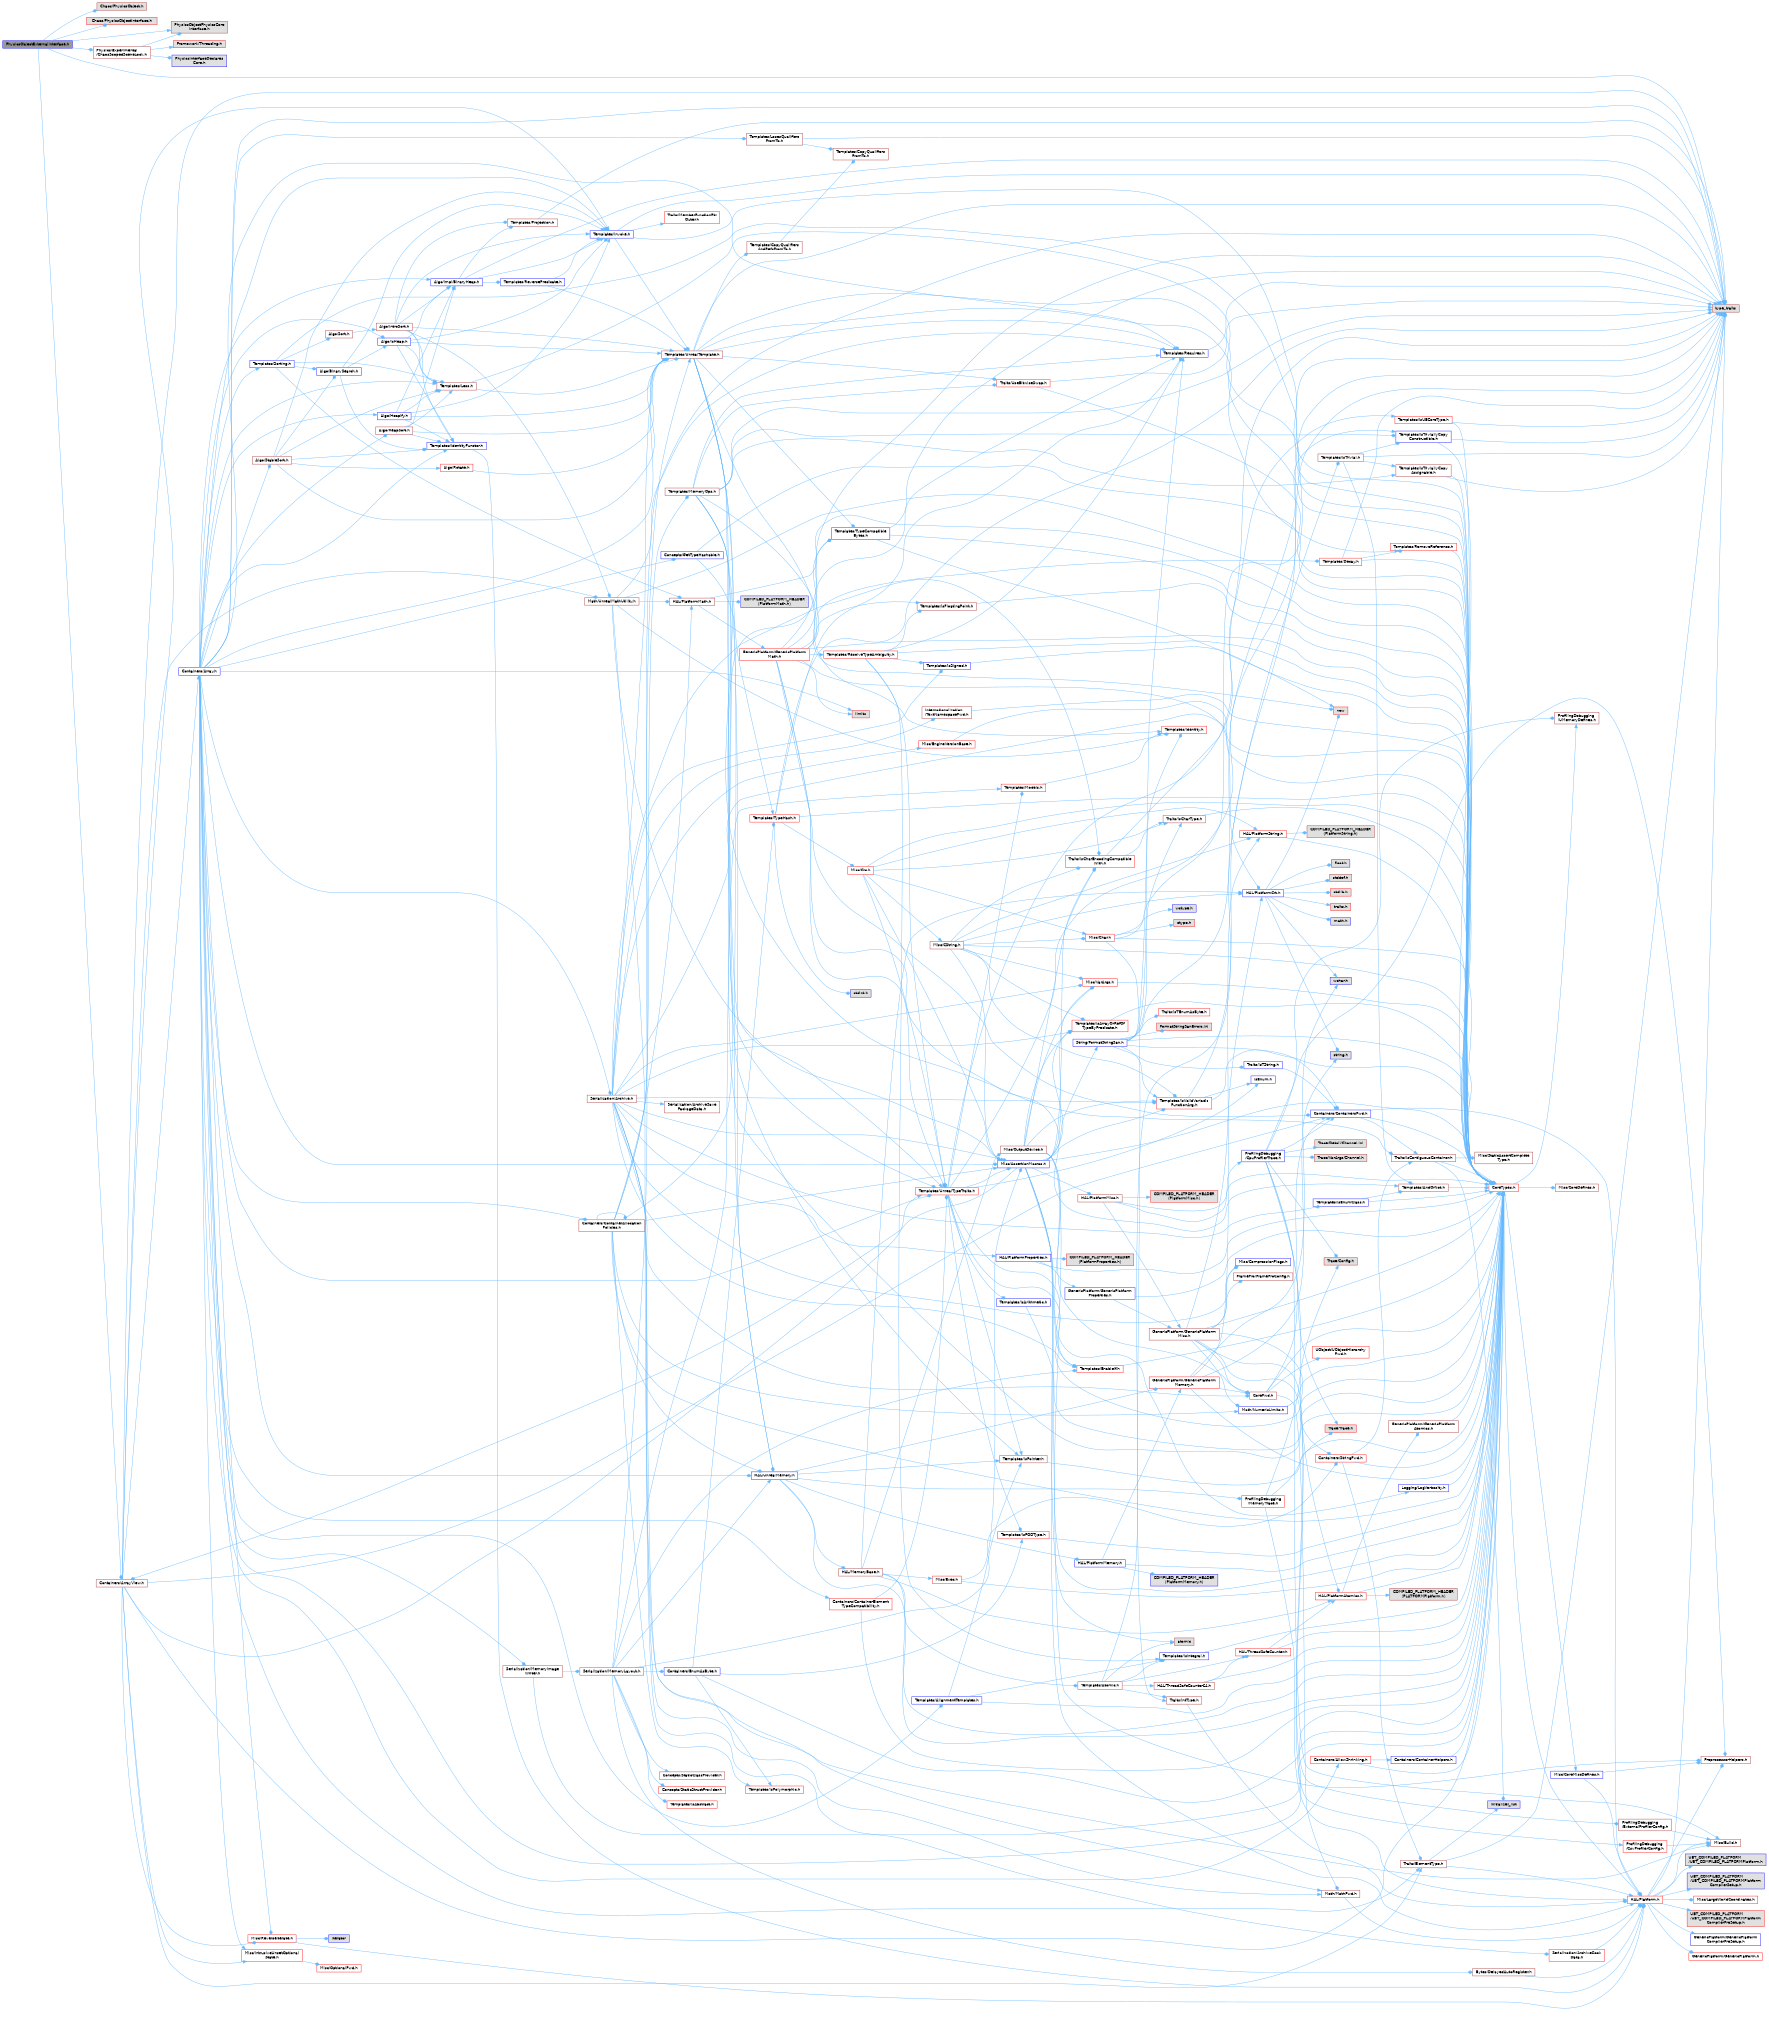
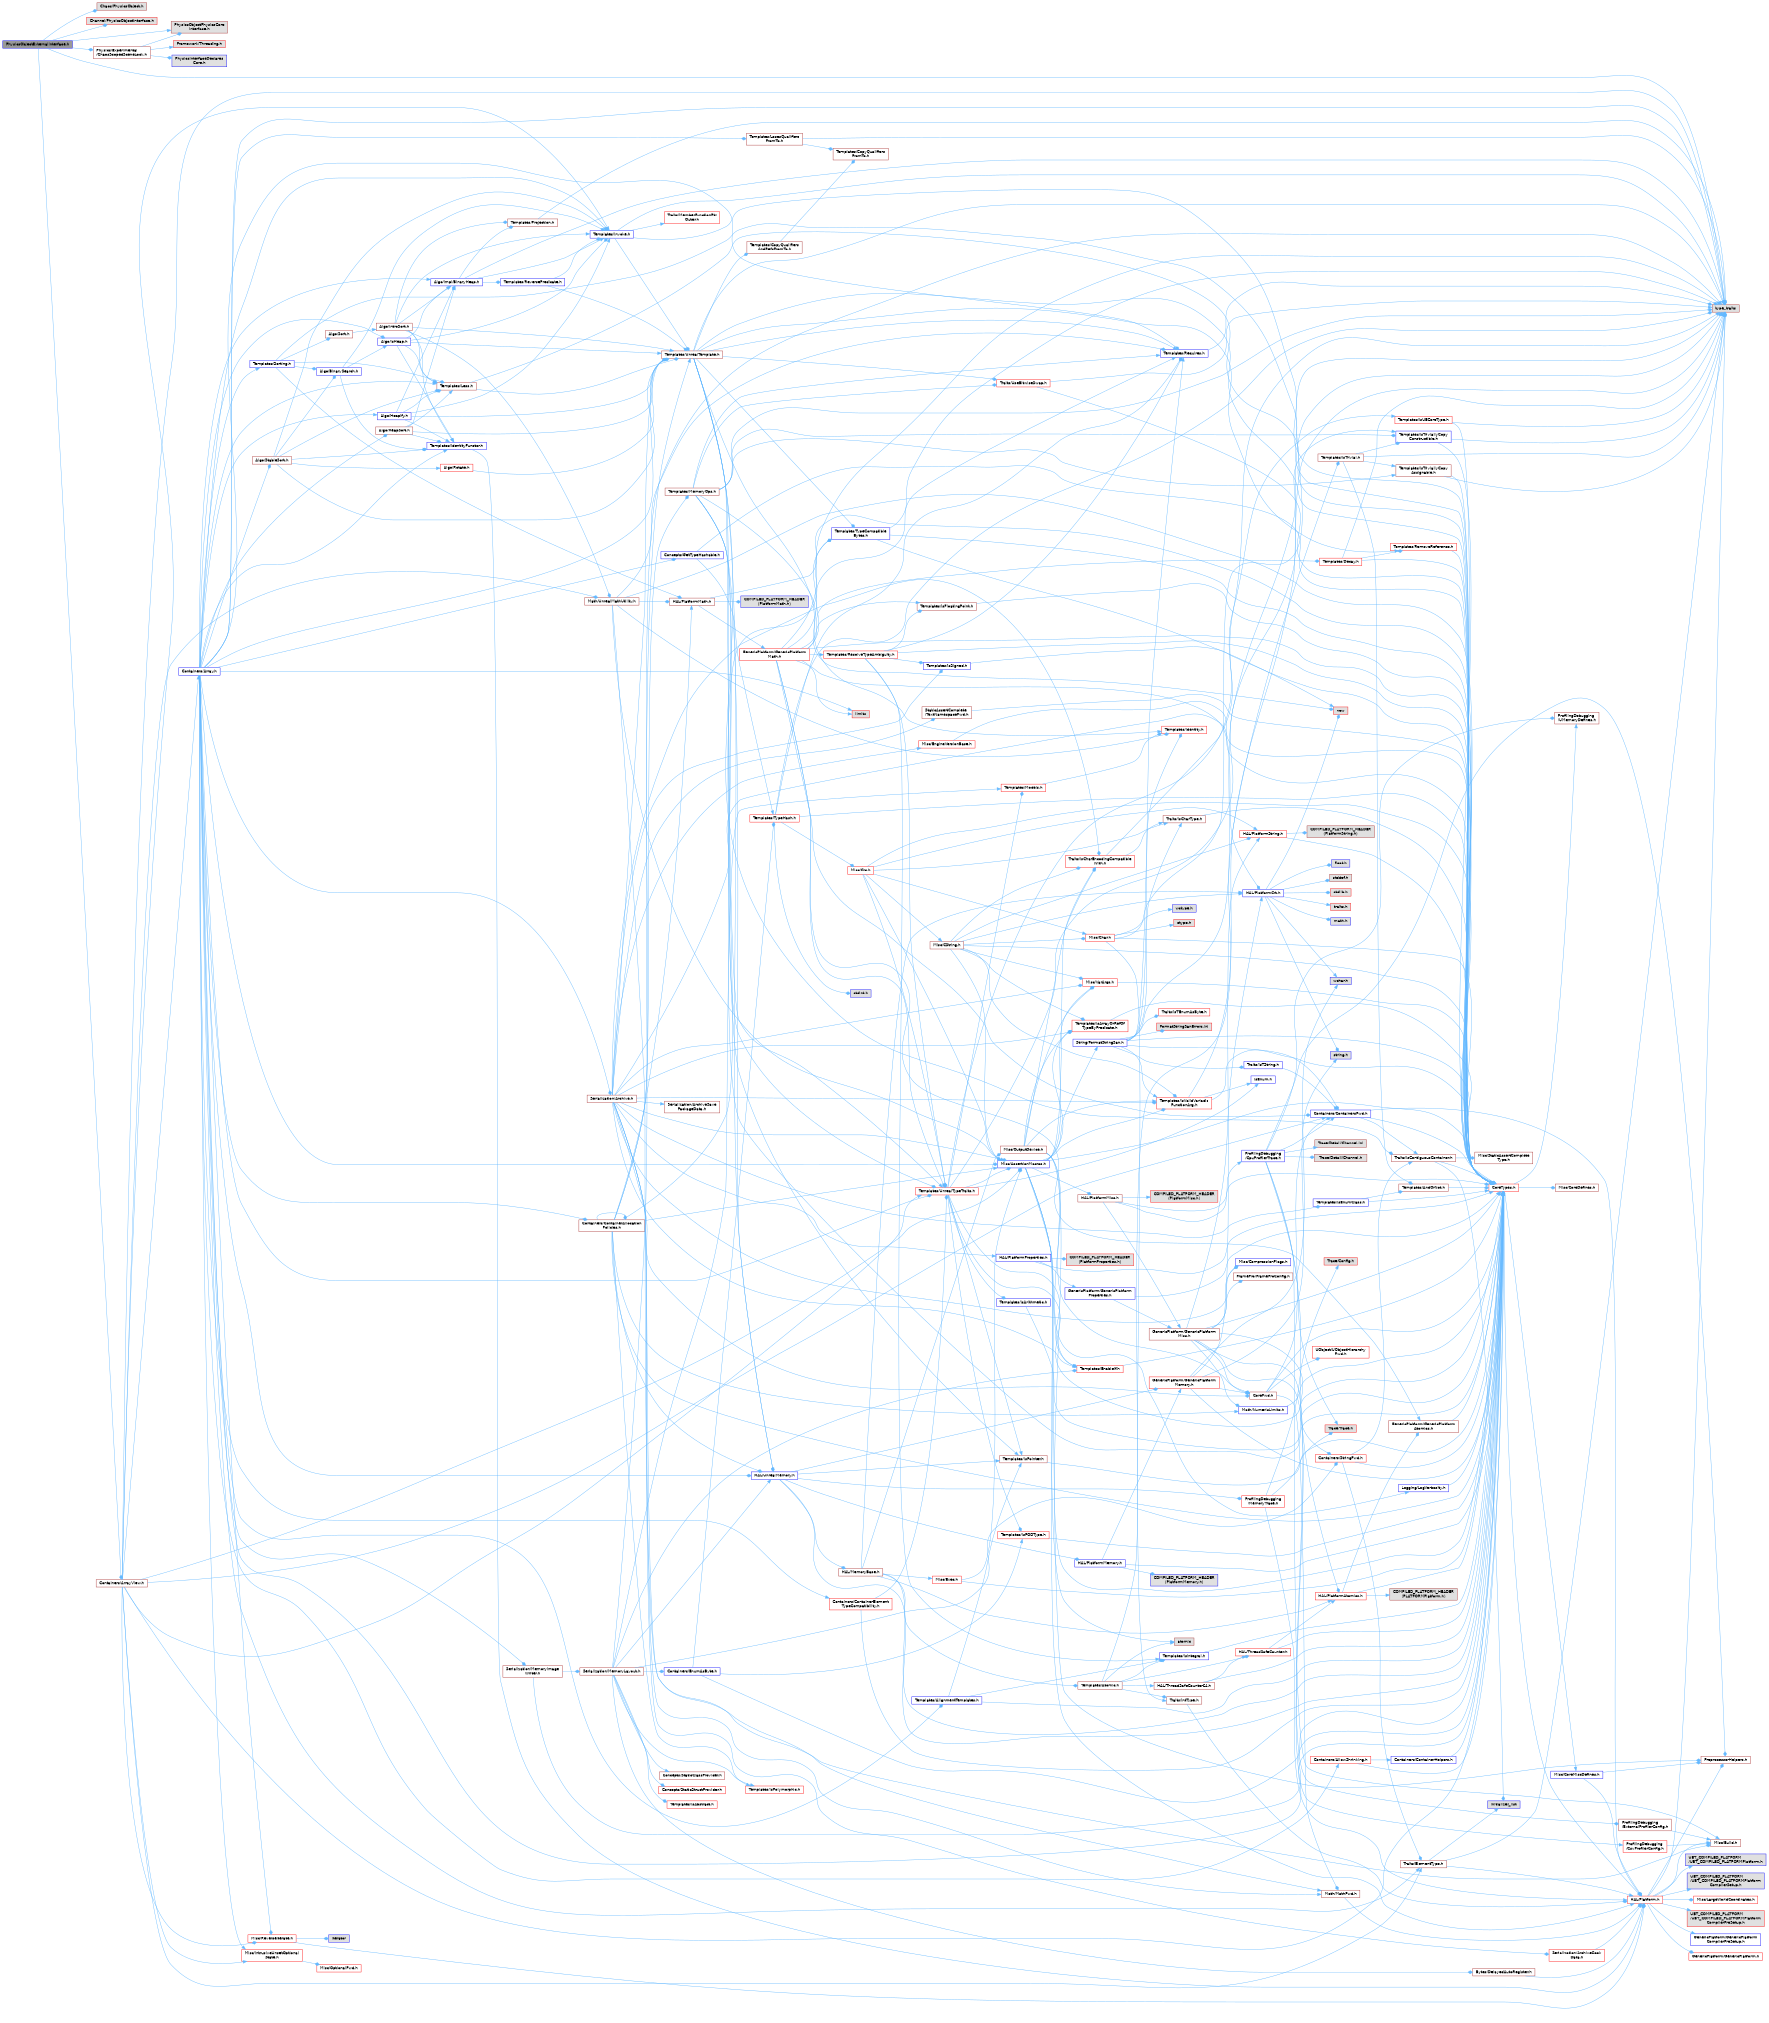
node "Chaos/PhysicsObjectInterface.h": label "Chaos/PhysicsObjectInterface.h" -> "Channel/PhysicsObjectInterface.h"
node "Internationalization /TextNamespaceFwd.h": label "Internationalization /TextNamespaceFwd.h" -> "StaticAssertComplete /TextNamespaceFwd.h"
edge "GenericPlatform/GenericPlatform Math.h" -> "Templates/AndOrNot.h": now "GenericPlatform/GenericPlatform Math.h" -> "GenericPlatform/GenericPlatform Atomics.h"
node "Trace/VarArgs/Channel.h": label "Trace/VarArgs/Channel.h" -> "Trace/Detail/Channel.h"
edge "ProfilingDebugging /CpuProfilerTrace.h" -> "Trace/Config.h": removed
edge "Misc/AssertionMacros.h" -> "Containers/ArrayView.h": reversed
edge "Containers/EnumAsByte.h" -> "Templates/IsPolymorphic.h": now "Serialization/MemoryLayout.h" -> "Templates/IsPolymorphic.h"
